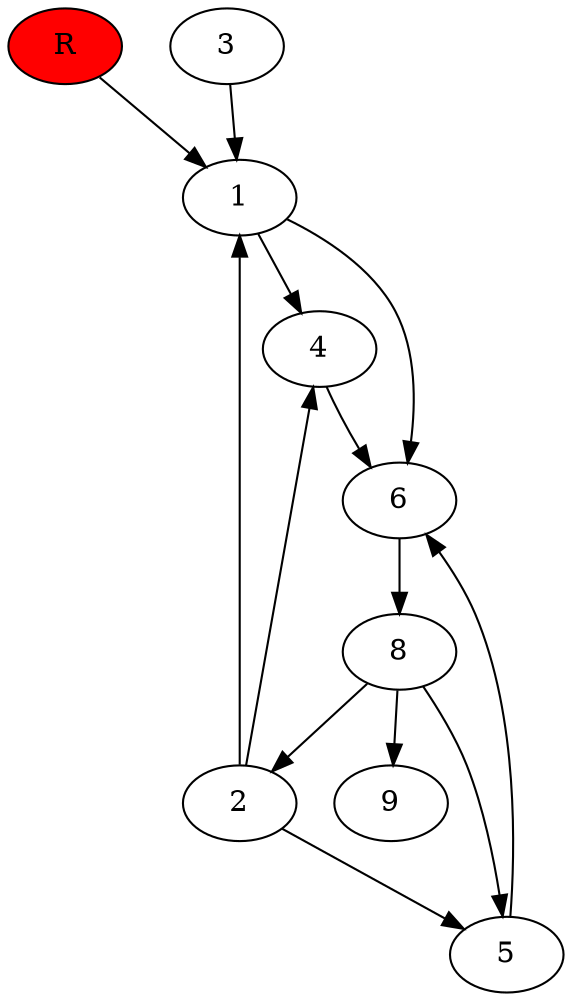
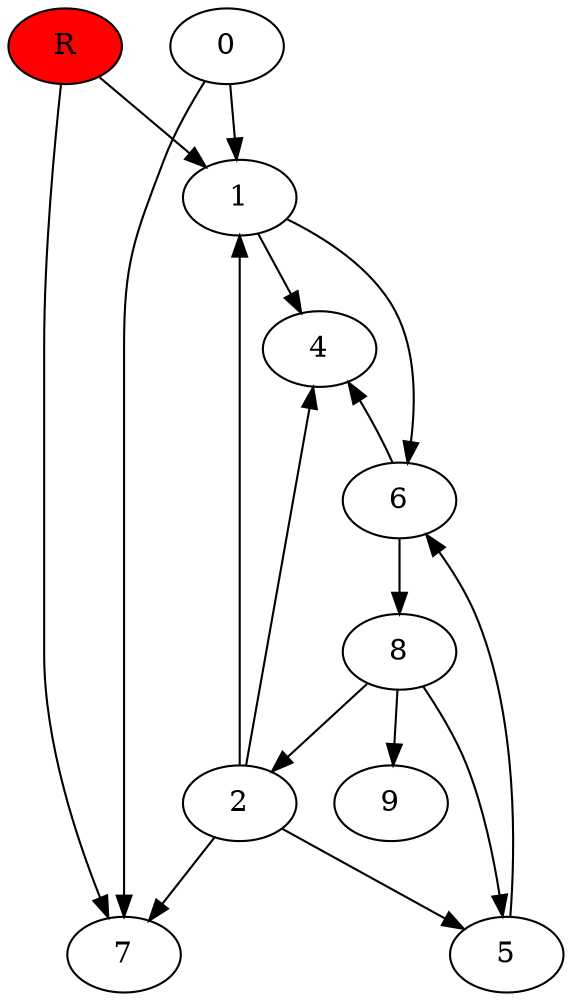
node "3": label "3" -> "0"
edge "4" -> "6": reversed
node "7": added
